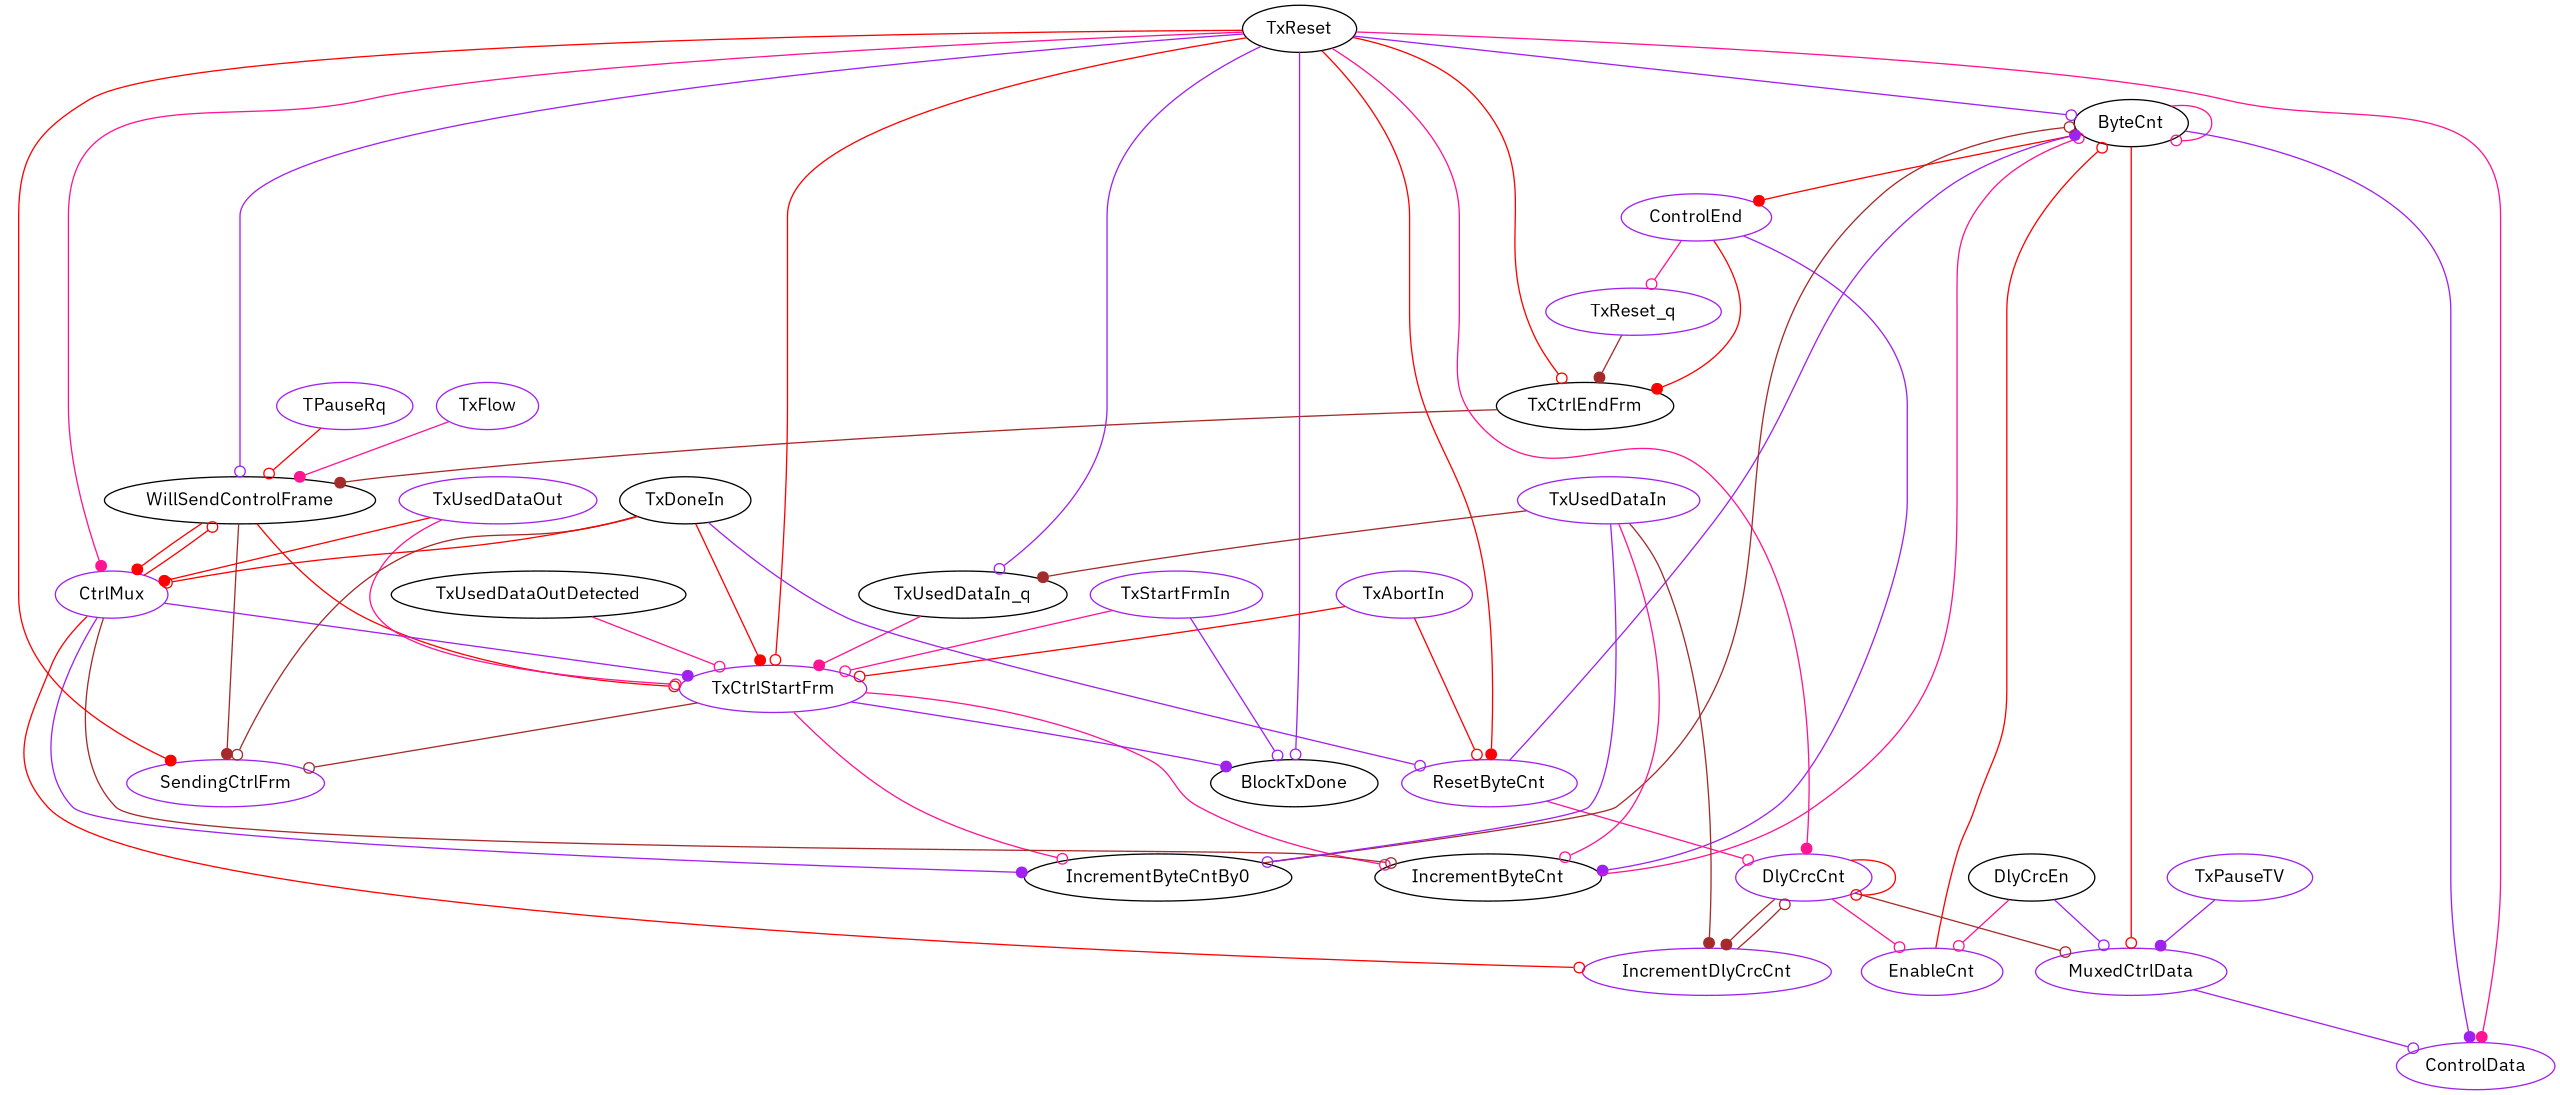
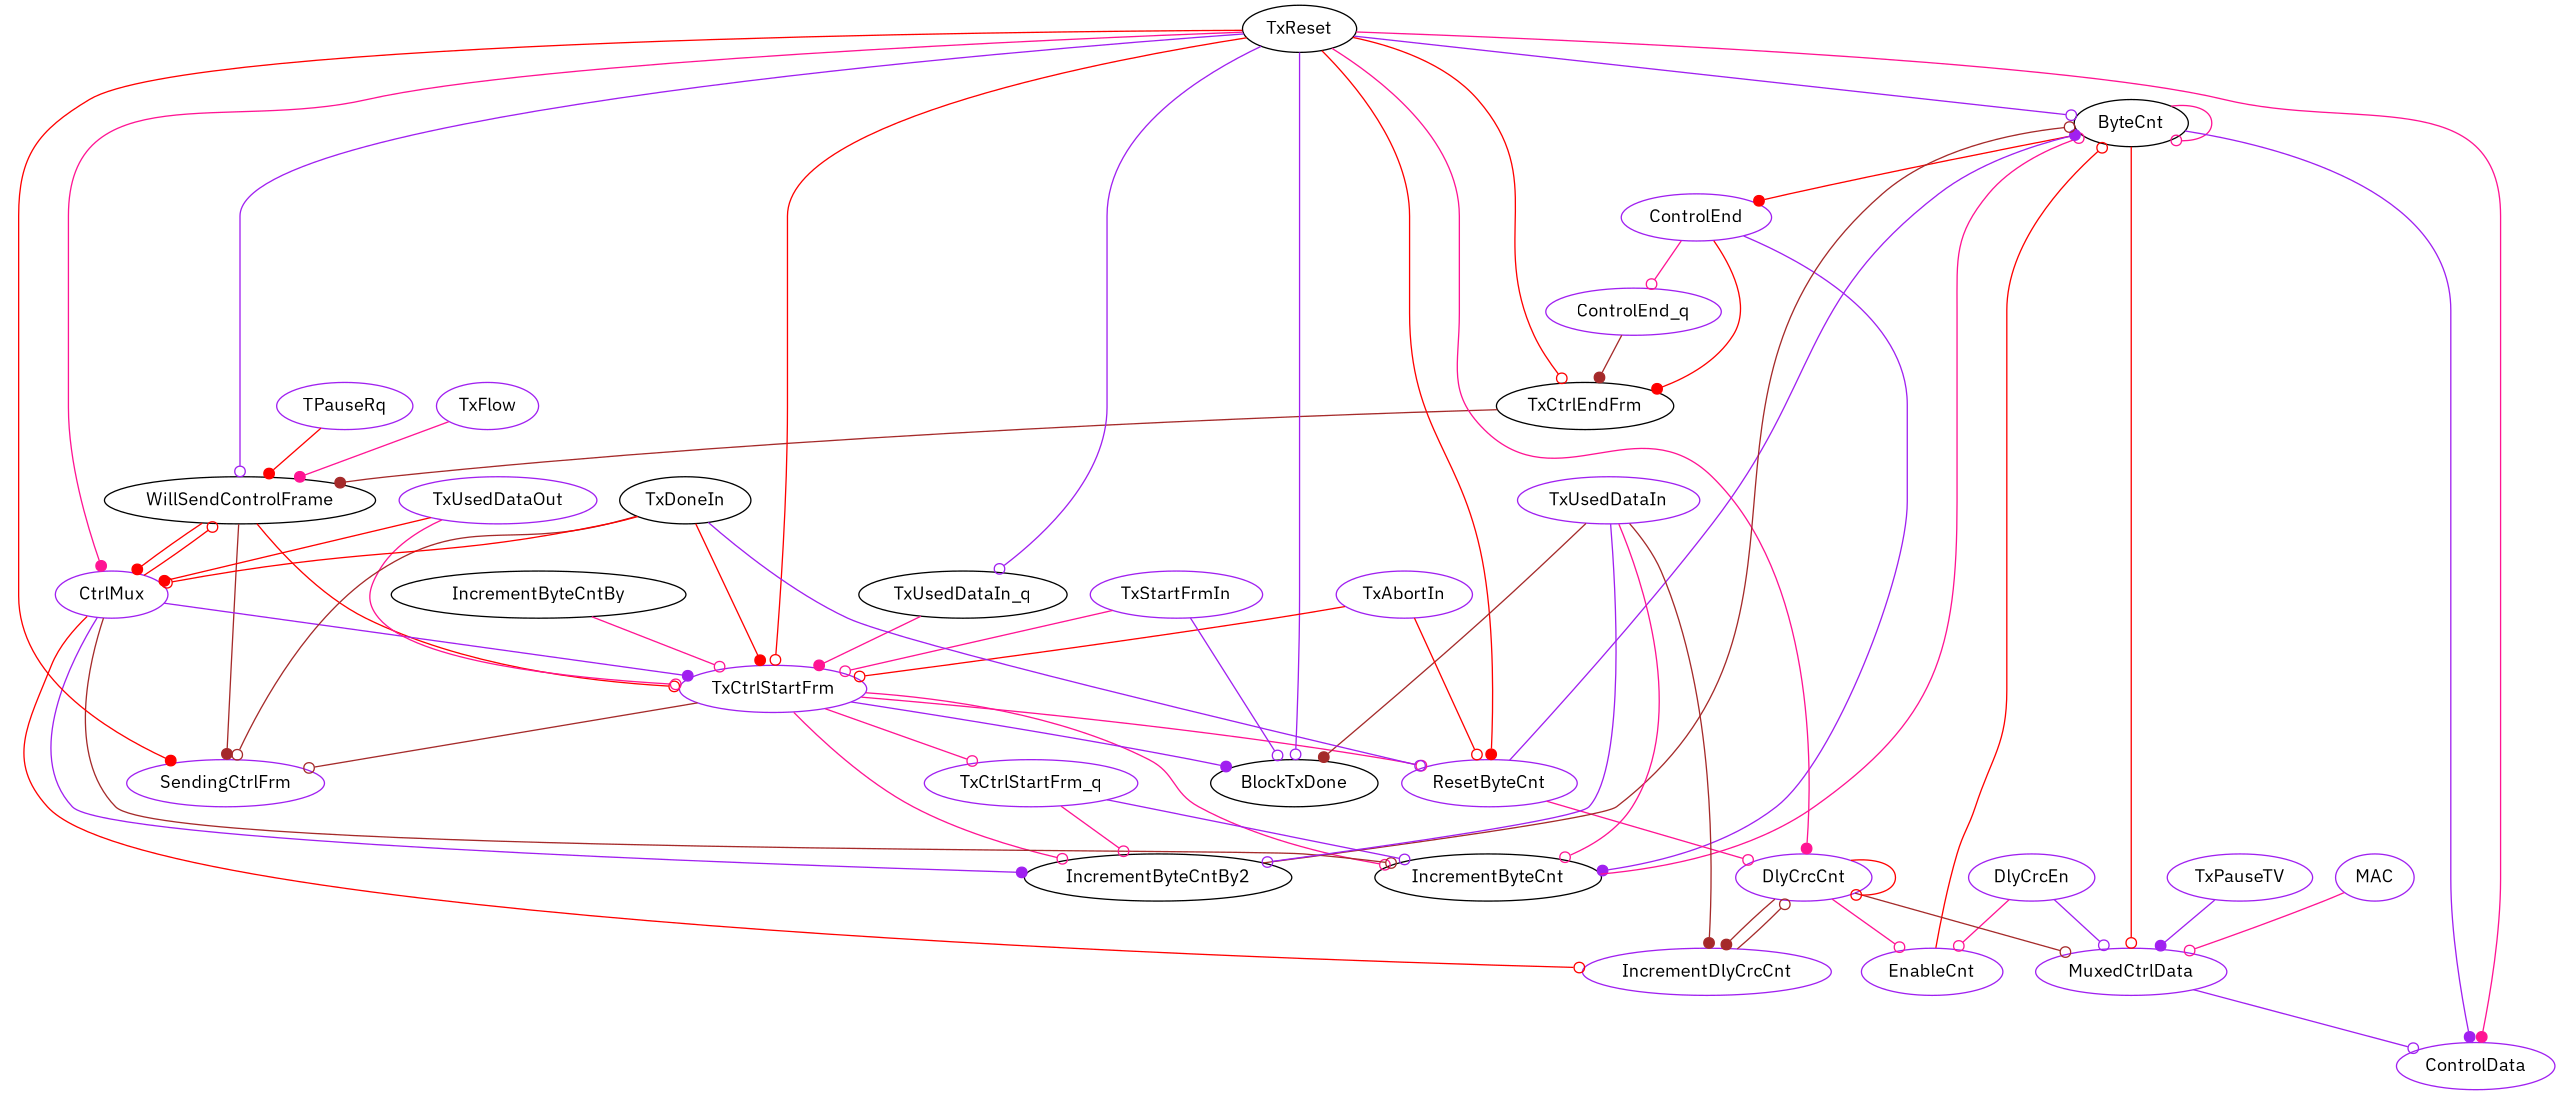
node "TxReset_q": label "TxReset_q" -> "ControlEnd_q"
edge "TPauseRq" -> "WillSendControlFrame": arrowhead odot -> dot
edge "TxUsedDataIn" -> "TxUsedDataIn_q": now "TxUsedDataIn" -> "BlockTxDone"
node "TxUsedDataOutDetected": label "TxUsedDataOutDetected" -> "IncrementByteCntBy"
edge "TxCtrlStartFrm" -> "ResetByteCnt": added
node "TxCtrlStartFrm_q": added
node "IncrementByteCntBy0": label "IncrementByteCntBy0" -> "IncrementByteCntBy2"
node "DlyCrcEn": color black -> purple
node "MAC": added
